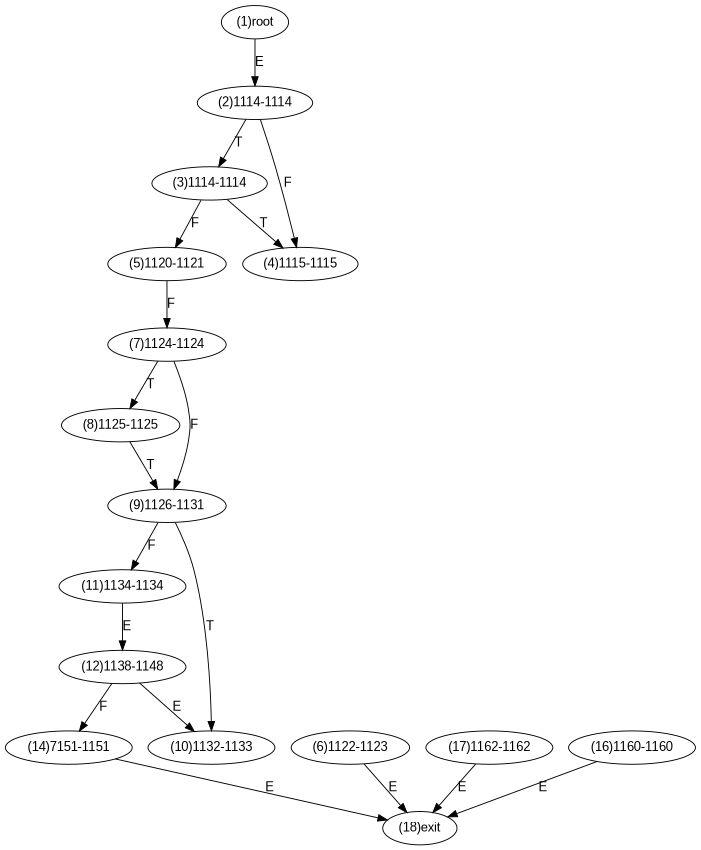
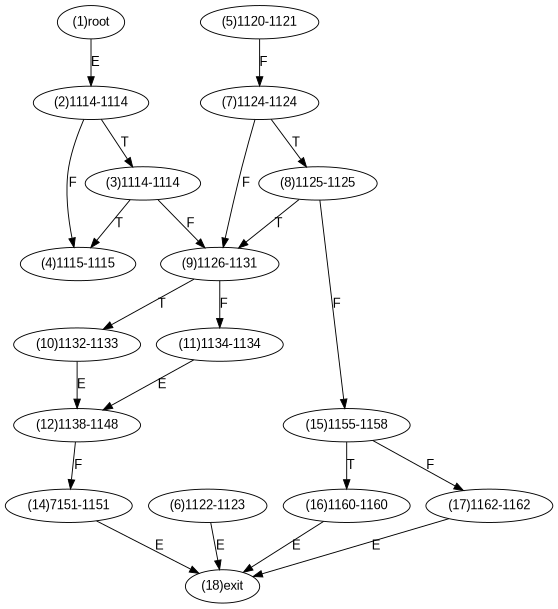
edge "(3)1114-1114" -> "(5)1120-1121": now "(3)1114-1114" -> "(9)1126-1131"
node "(15)1155-1158": added
edge "(12)1138-1148" -> "(10)1132-1133": reversed
